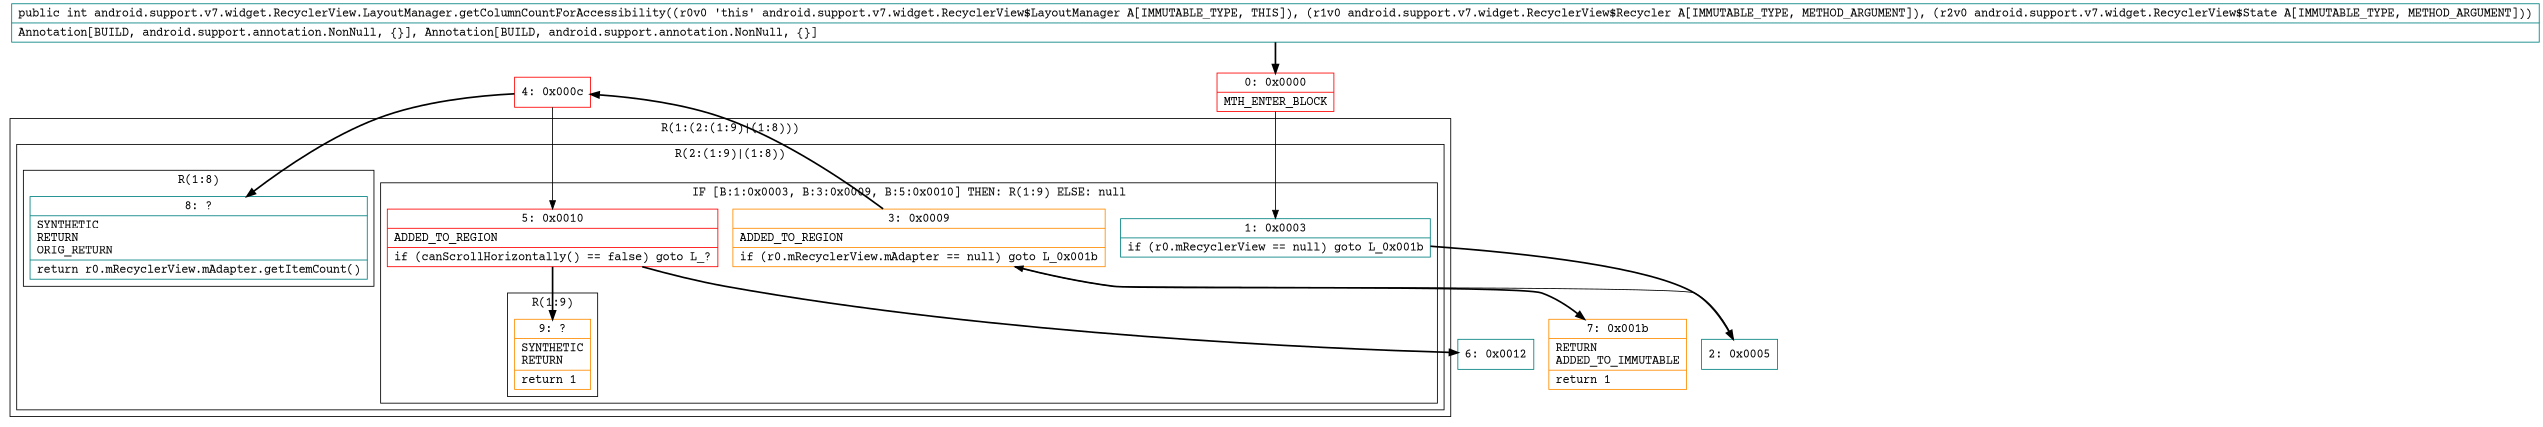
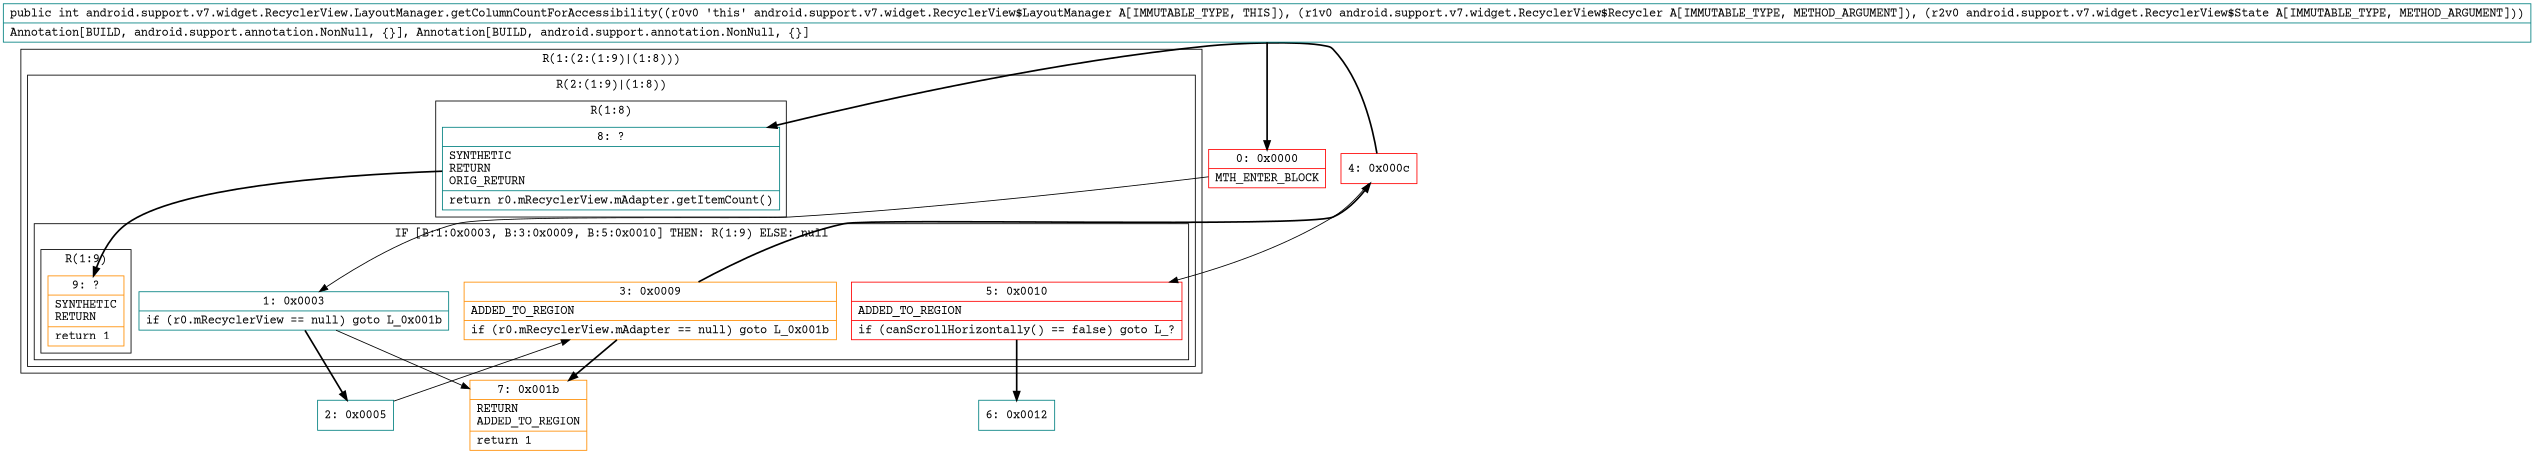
edge "5: 0x0010" -> "9: ?": now "8: ?" -> "9: ?"
edge "1: 0x0003" -> "7: 0x001b": added
node "7: 0x001b": text "ADDED_TO_IMMUTABLE" -> "ADDED_TO_REGION"
